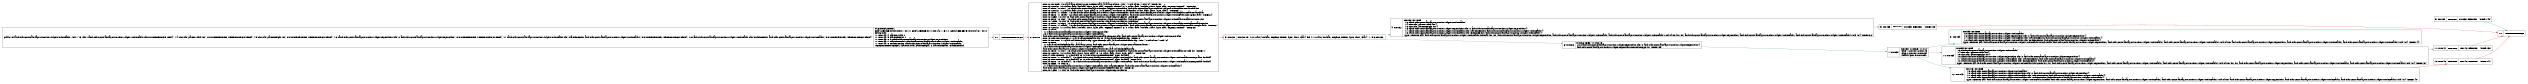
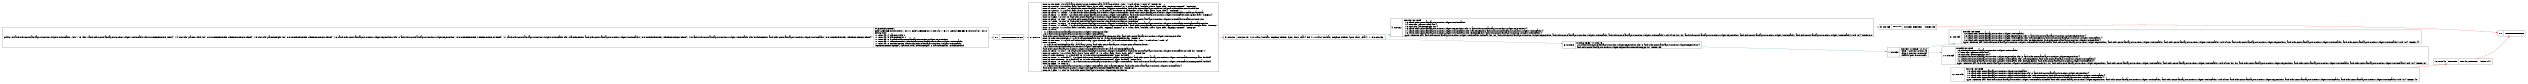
node "9: 0x003e": removed
node "11: 0x0042": removed
edge "7: 0x0038" -> "12: 0x0043": removed
